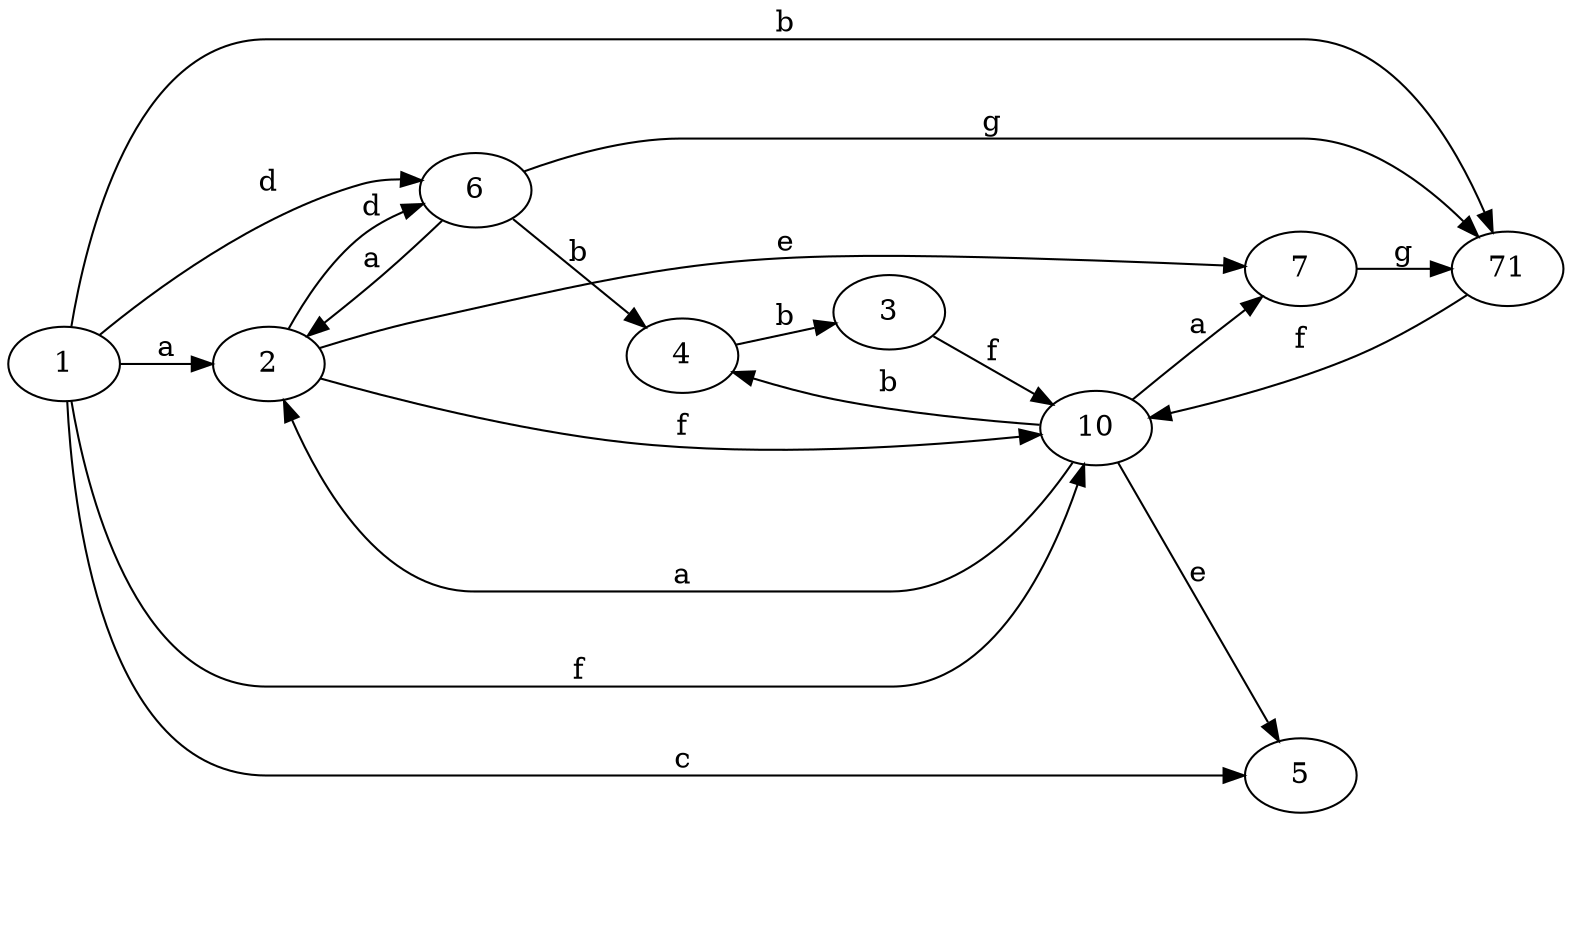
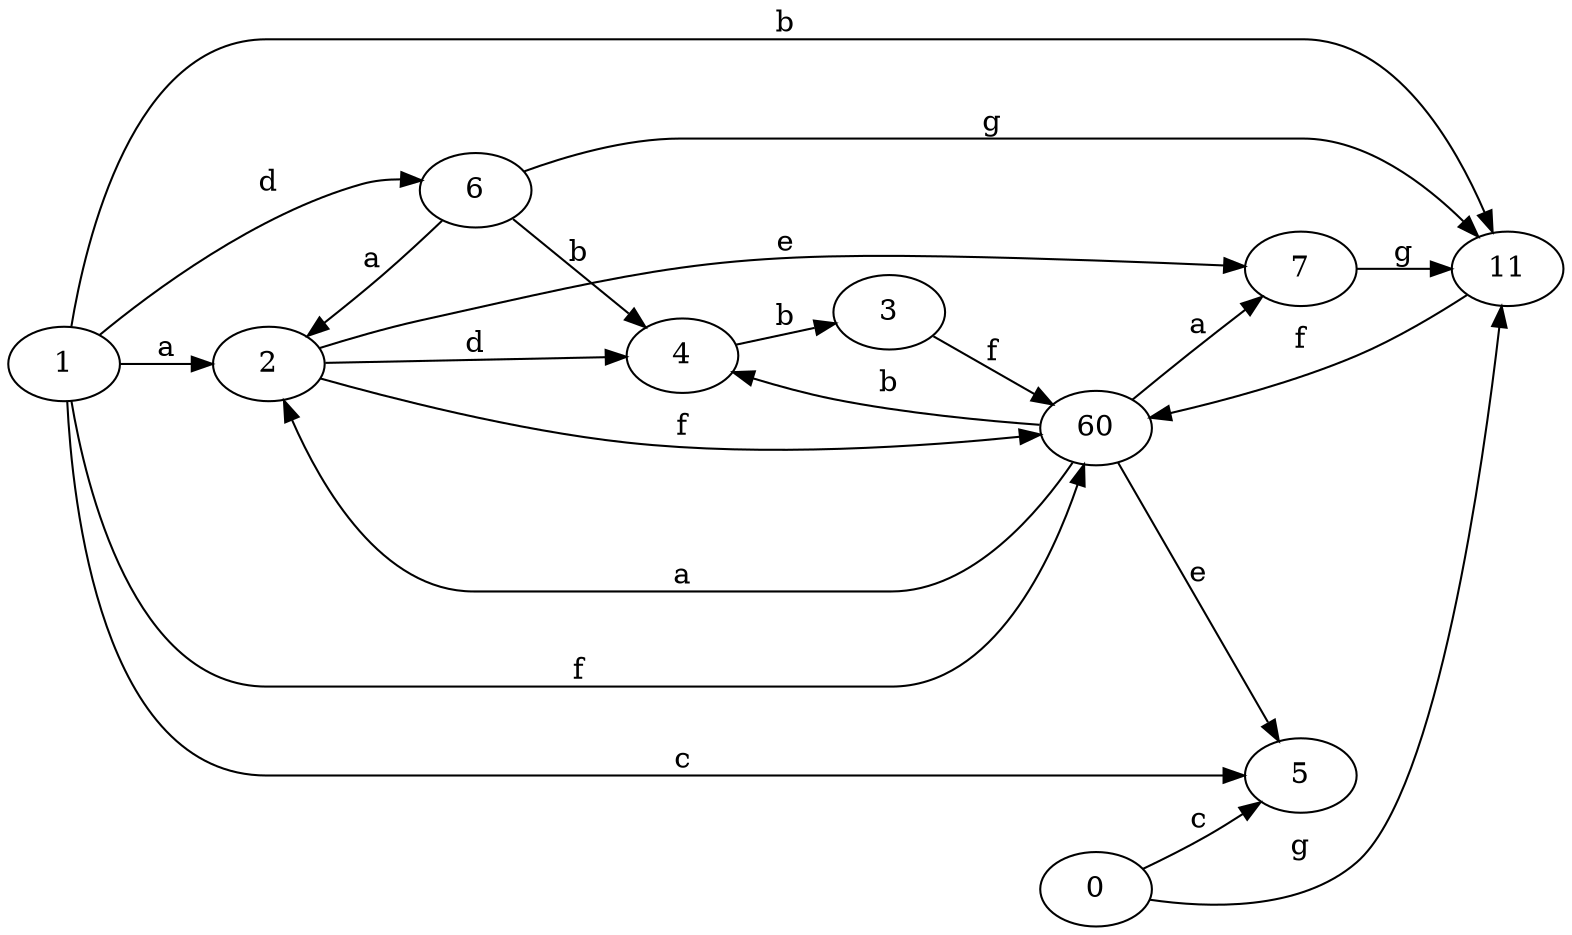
edge "2" -> "6": now "2" -> "4"
node "71": label "71" -> "11"
node "10": label "10" -> "60"
node "0": added
